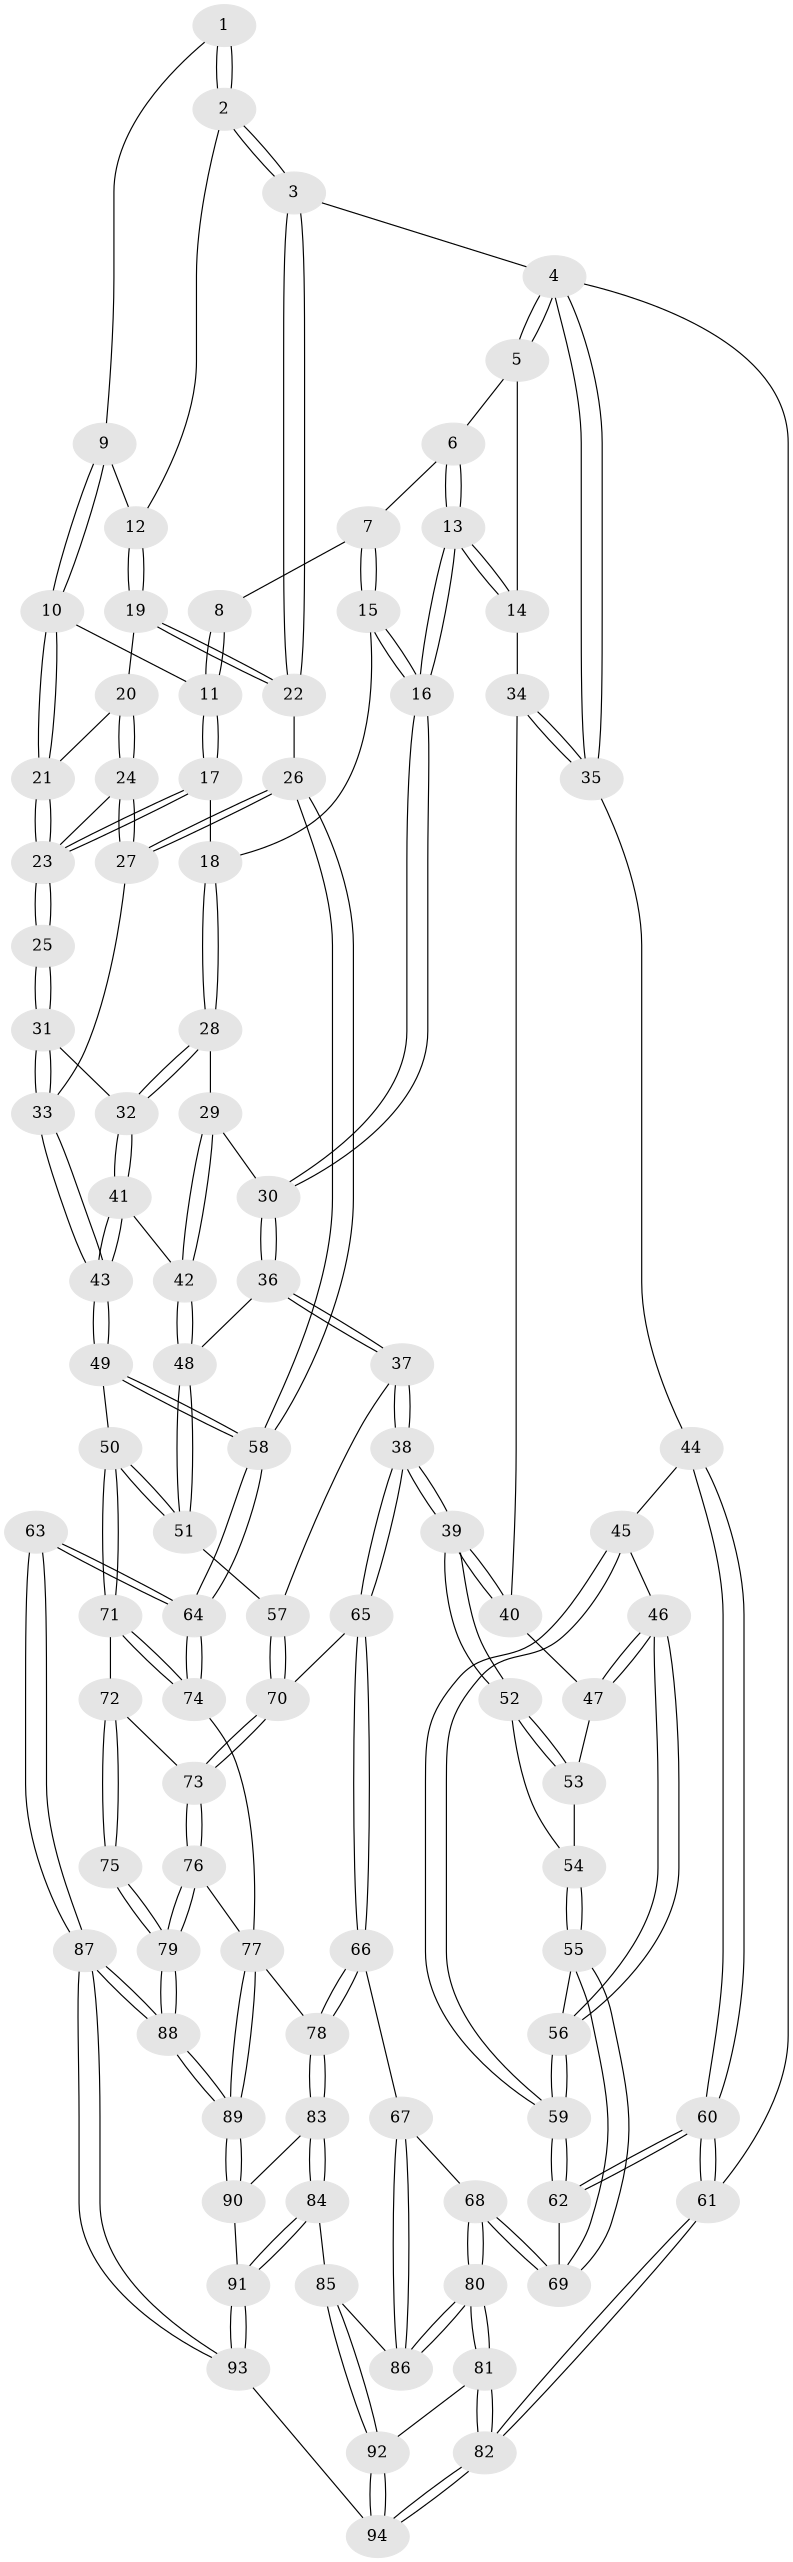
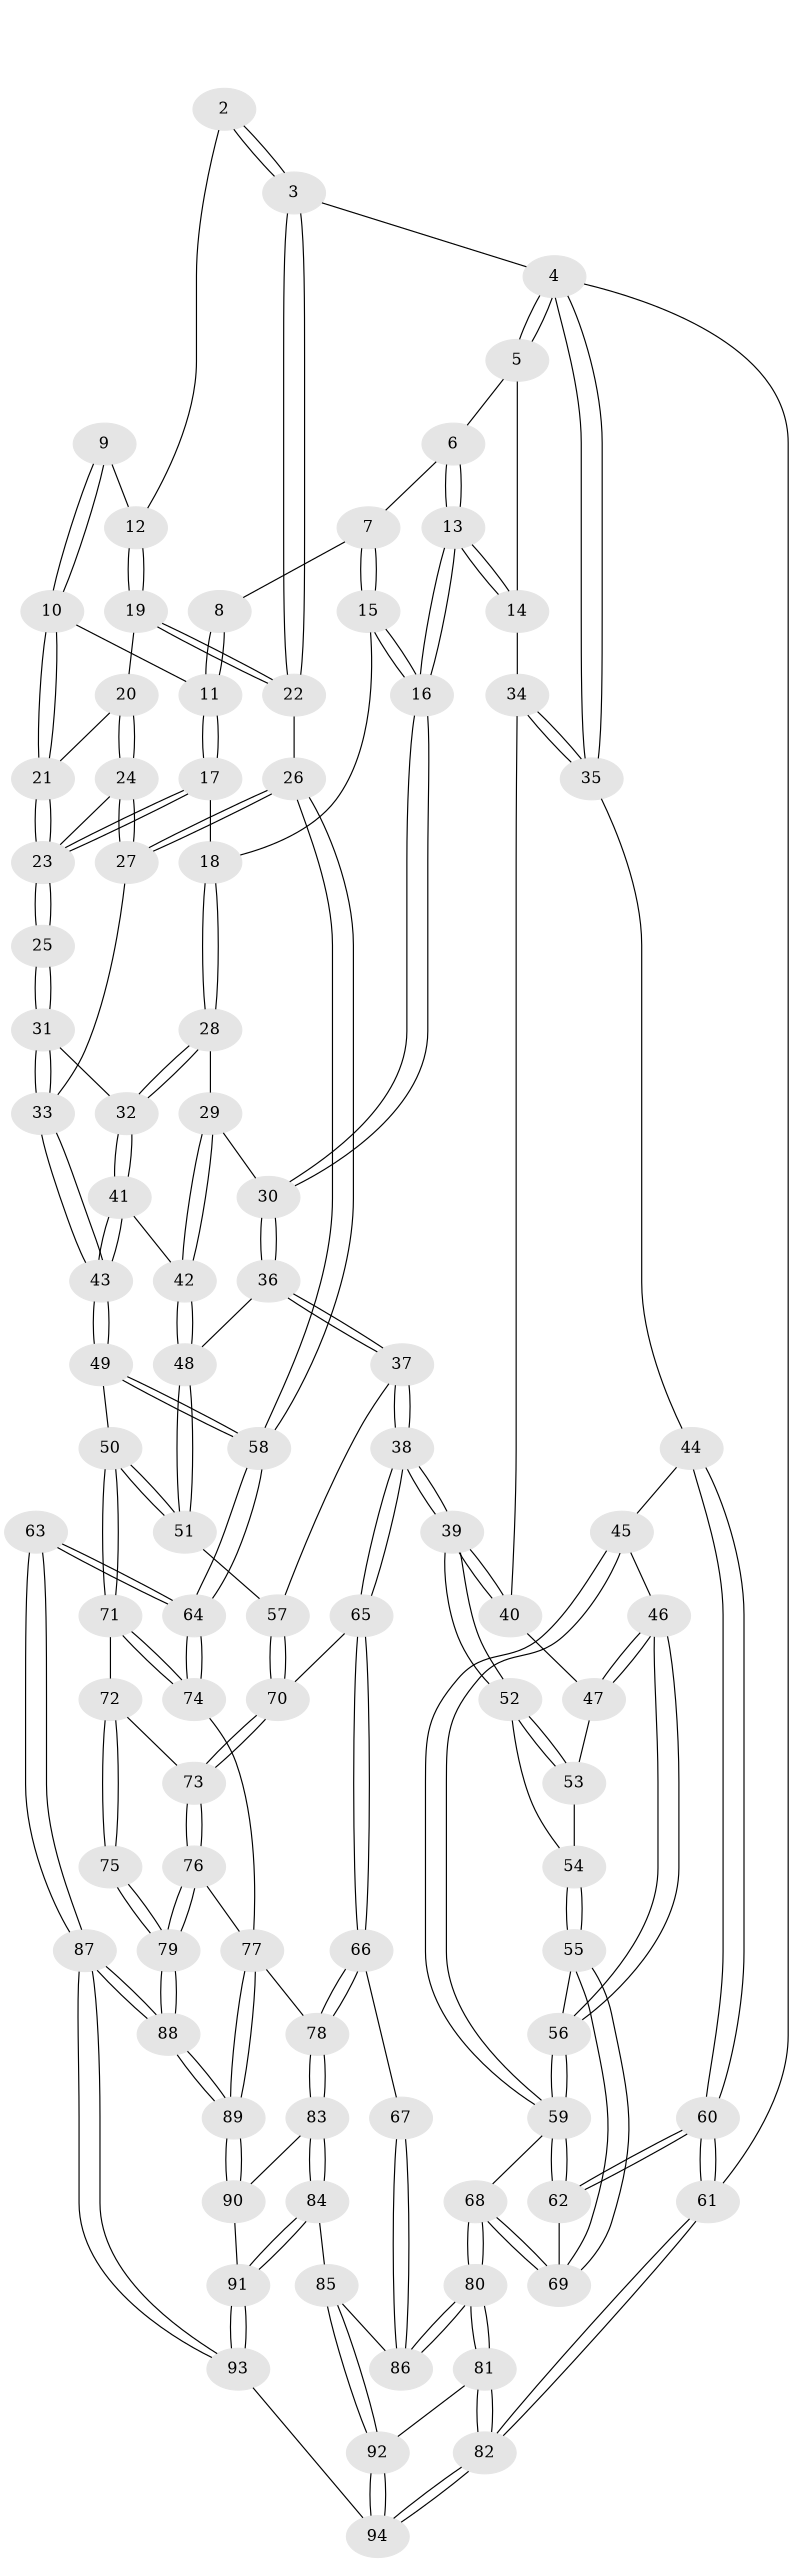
node "1": removed
edge "67" -- "68": now "59" -- "68"
